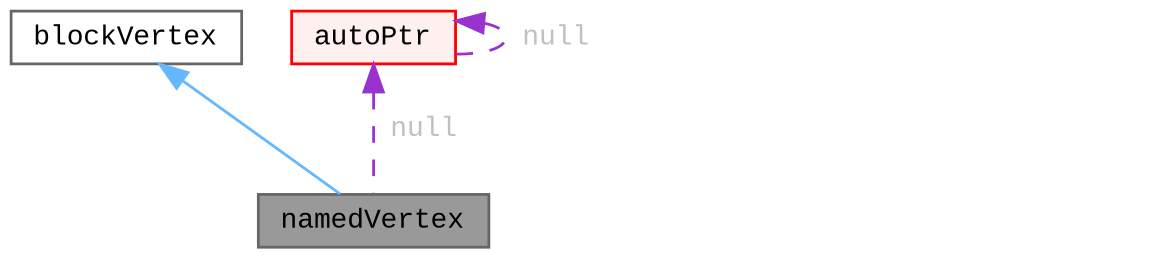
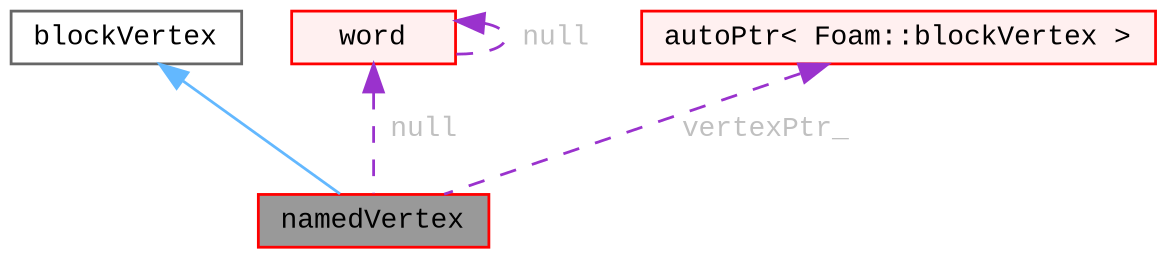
node "autoPtr": label "autoPtr" -> "word"
node "autoPtr< Foam::blockVertex >": added
node "namedVertex": color gray40 -> red
